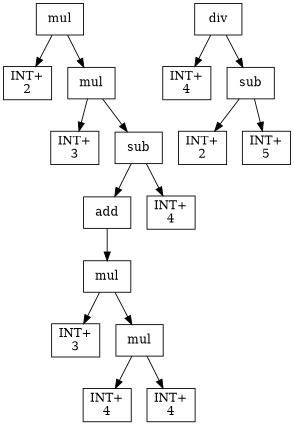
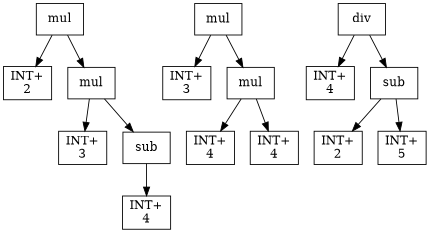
node "add": removed
